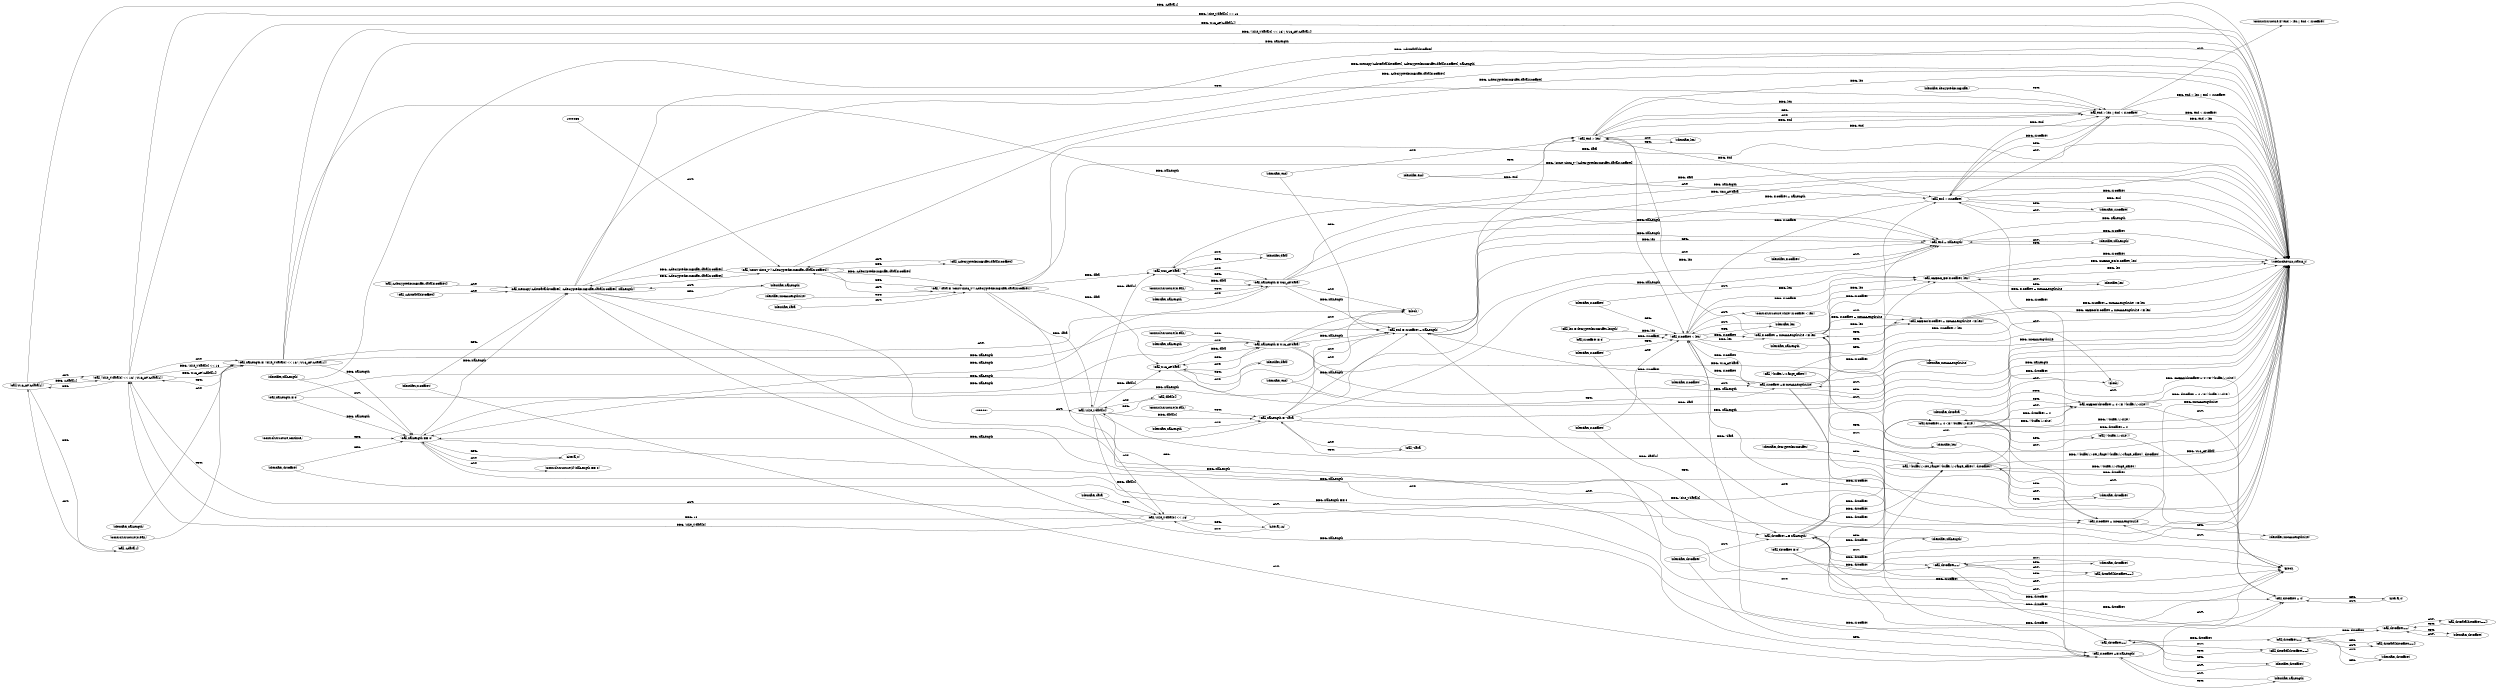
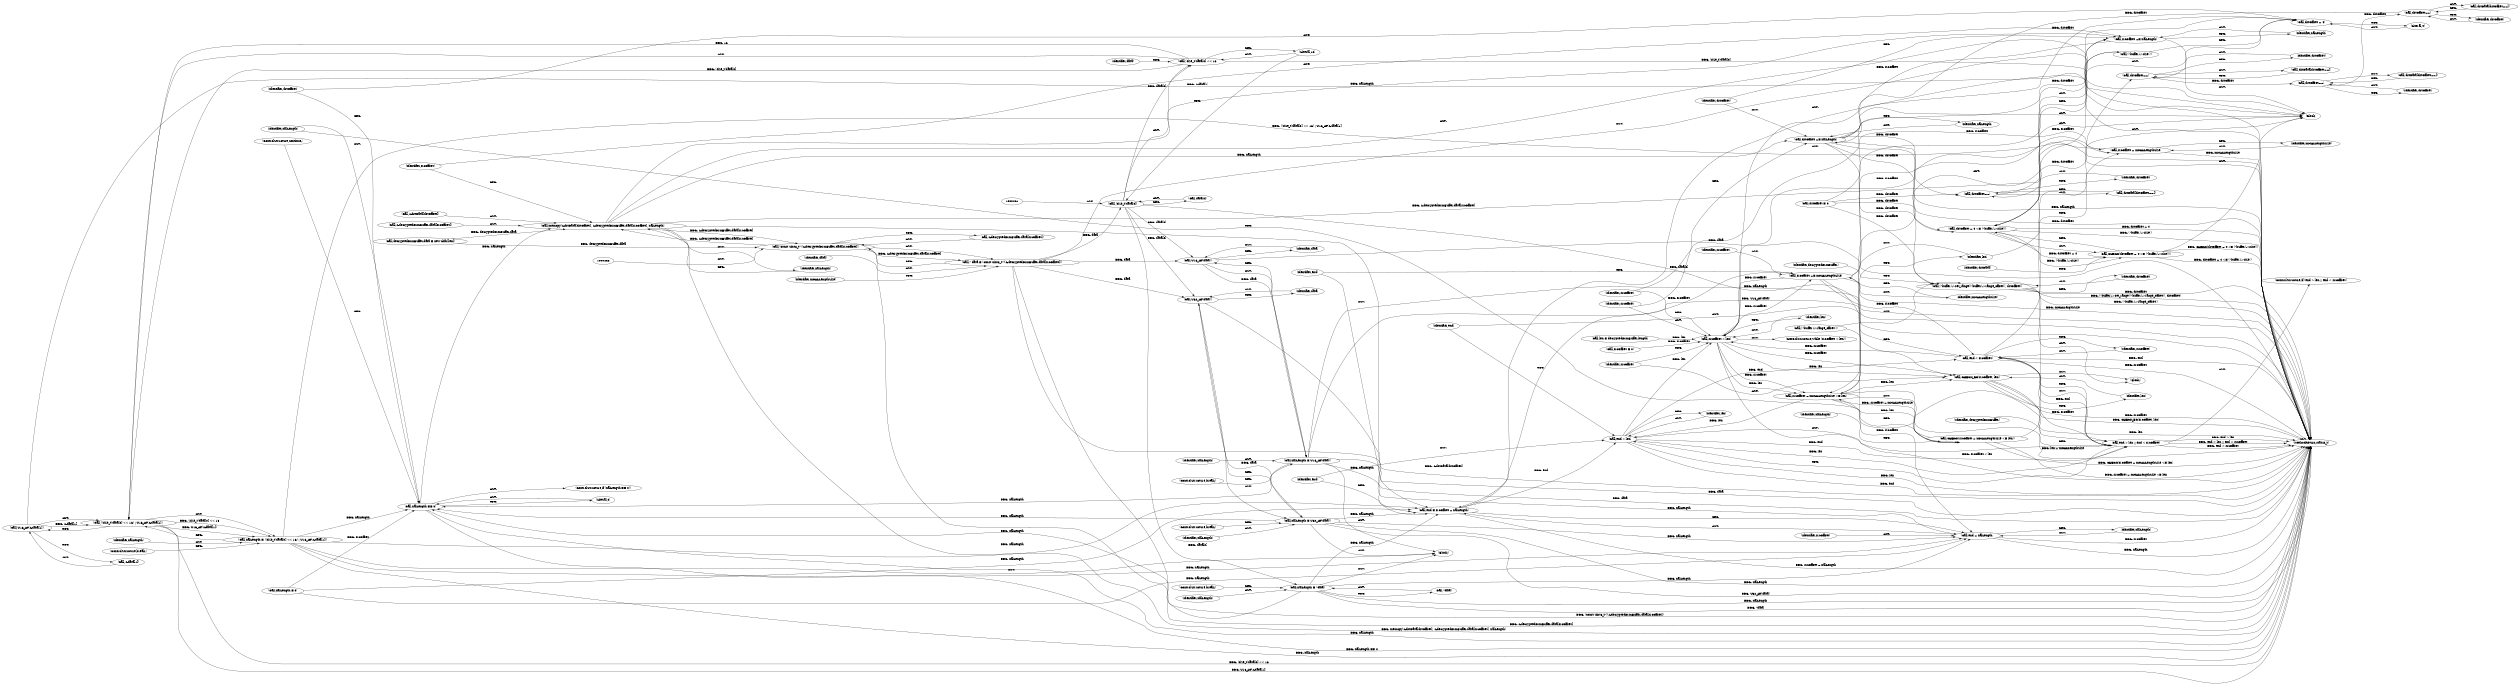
node "(Call,decryptedDrmBuffer.data = new char[len])": added
edge "(Call,srcOffset + mNALLengthSize <= len)" -> "(MethodReturn,status_t)": label "DDG: srcOffset + mNALLengthSize" -> "DDG: len + mNALLengthSize"
edge "(Call,nalLength = 0)" -> "(Call,nalLength == 0)": label "DDG: nalLength" -> "DDG: srcOffset"
edge "(Call,(*buffer)->size())" -> "(Call,dstOffset + 4)": label "DDG: U16_AT(data)" -> "CFG: "
